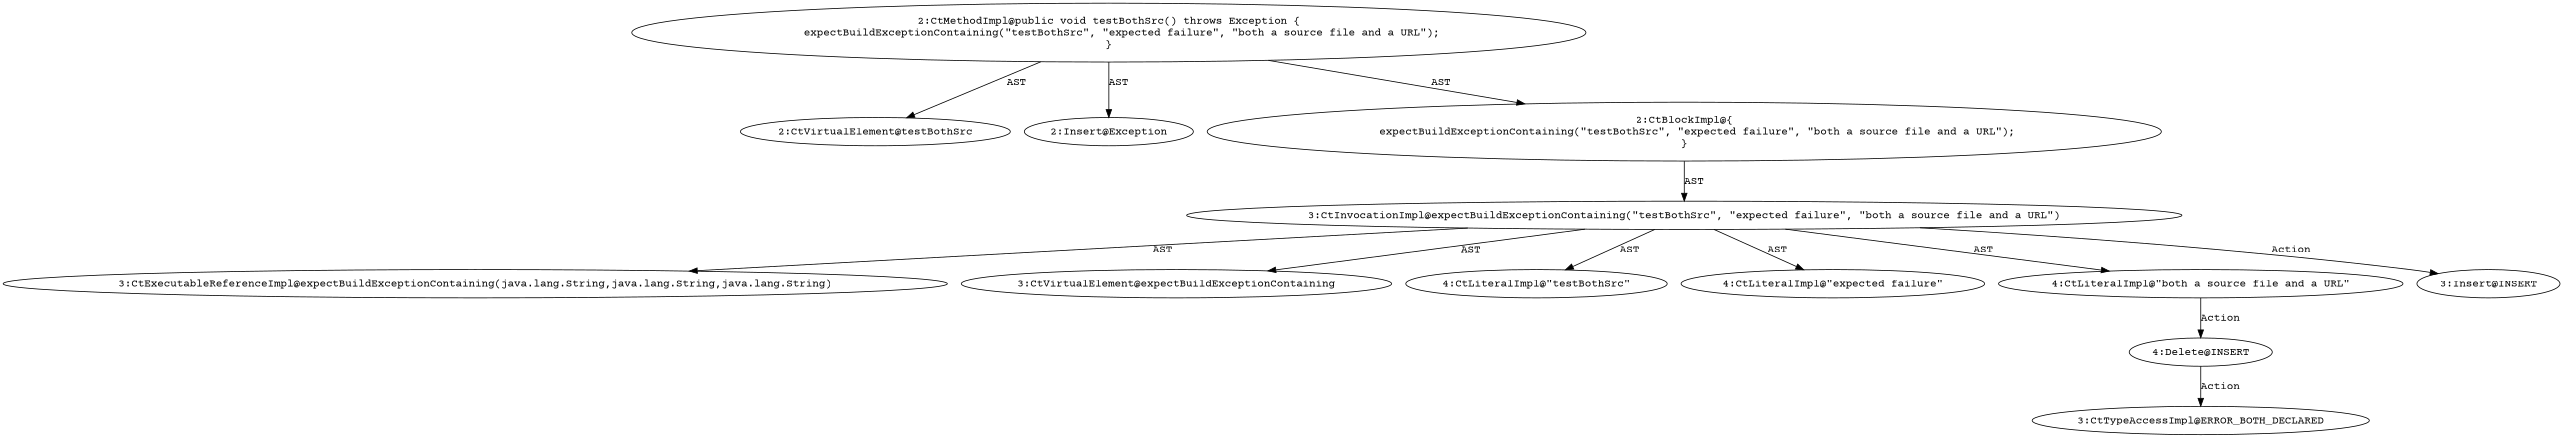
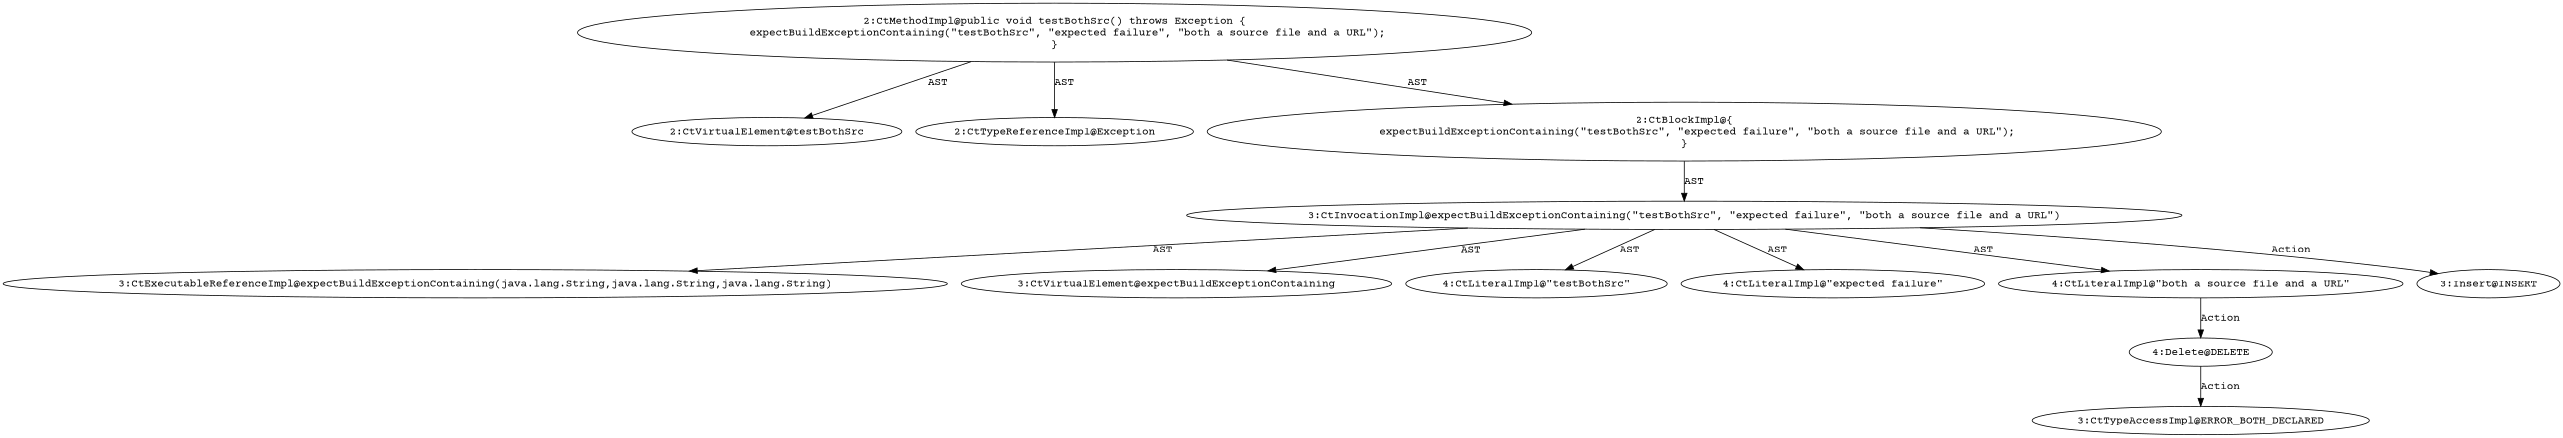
node "2:Insert@Exception": label "2:Insert@Exception" -> "2:CtTypeReferenceImpl@Exception"
node "4:Delete@INSERT": label "4:Delete@INSERT" -> "4:Delete@DELETE"
